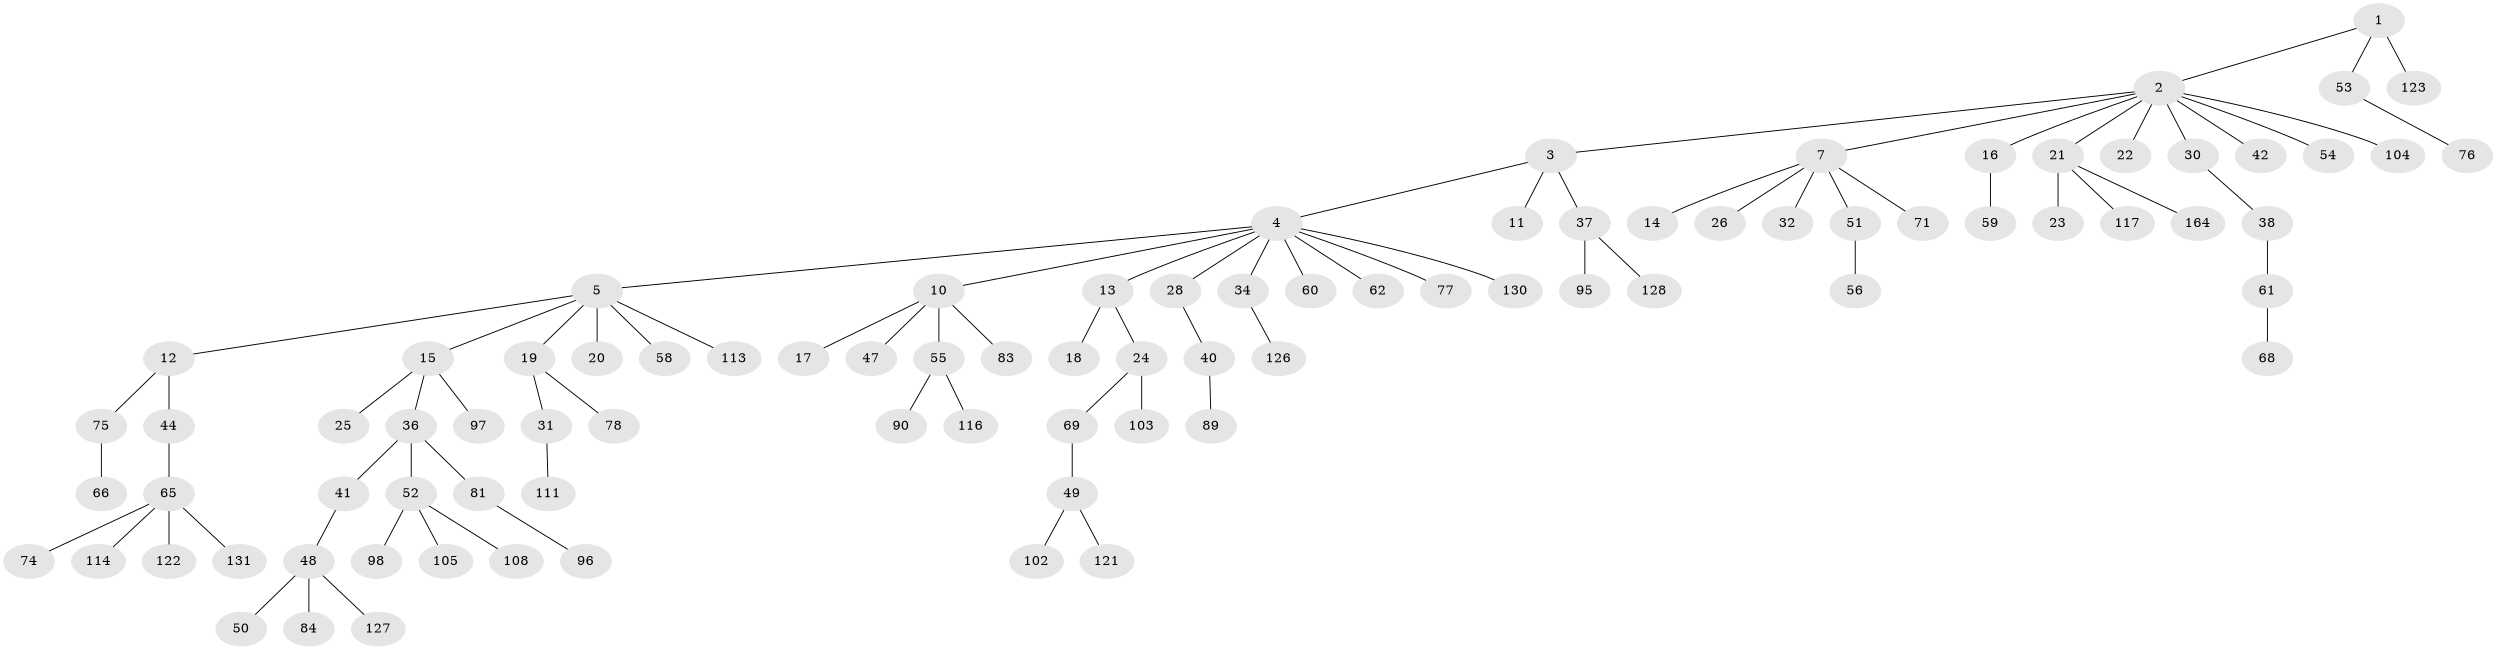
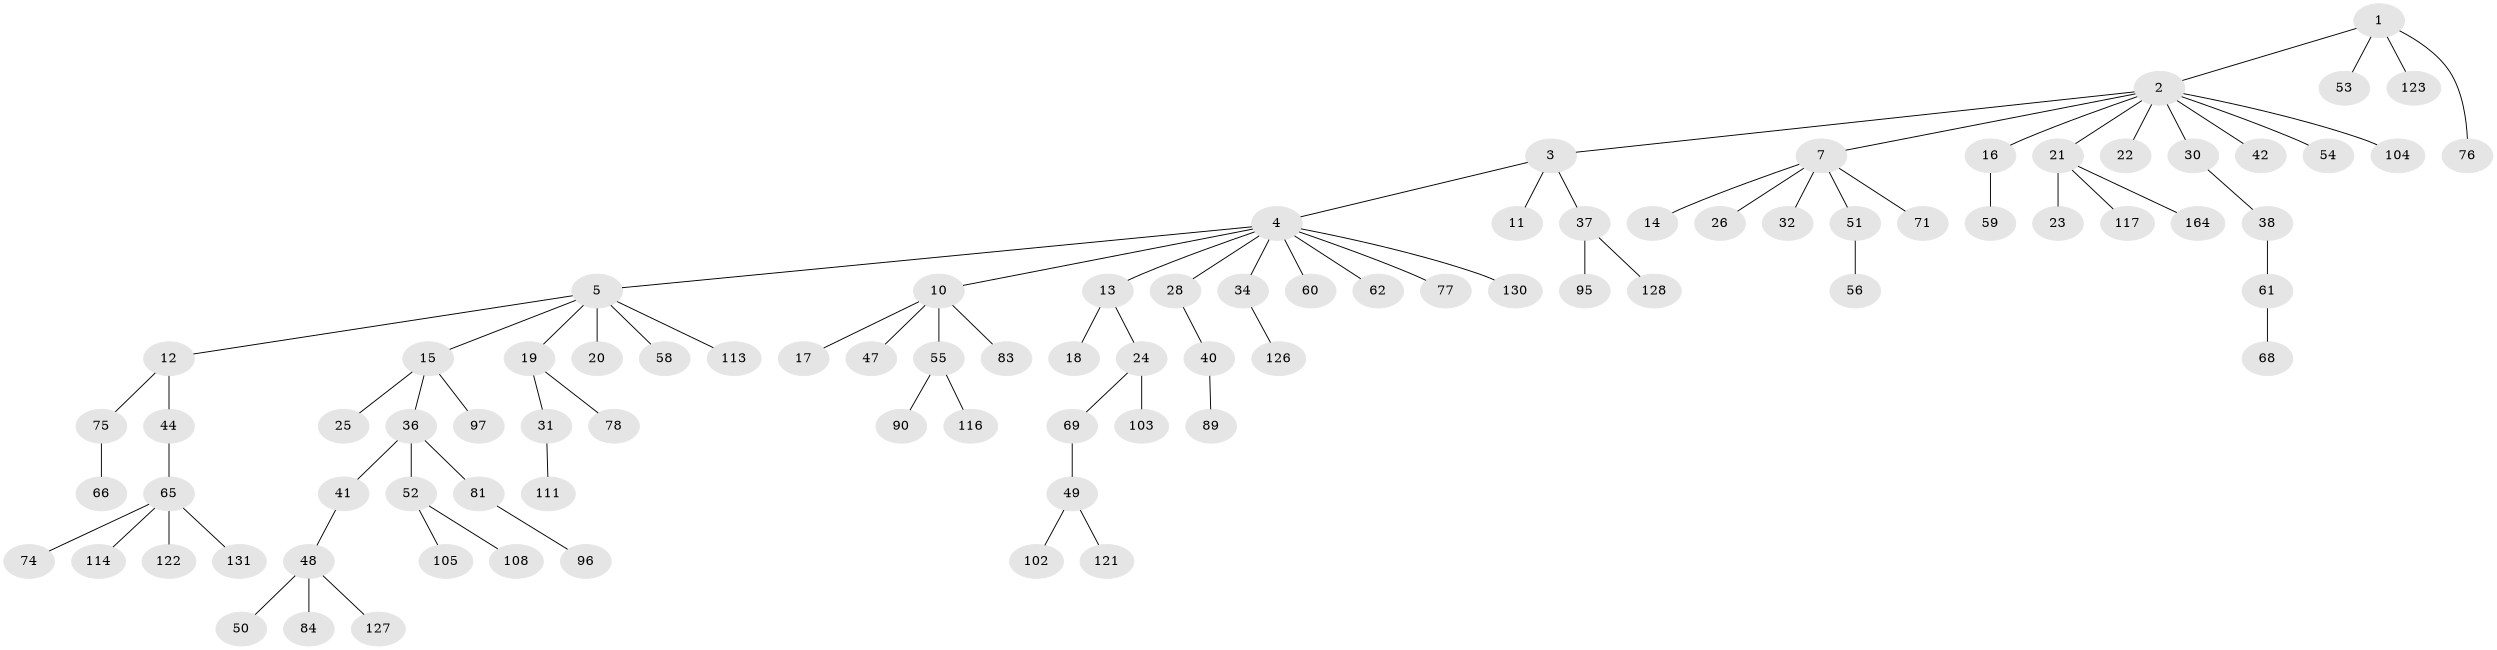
edge "53" -- "76": now "1" -- "76"
node "98": removed
